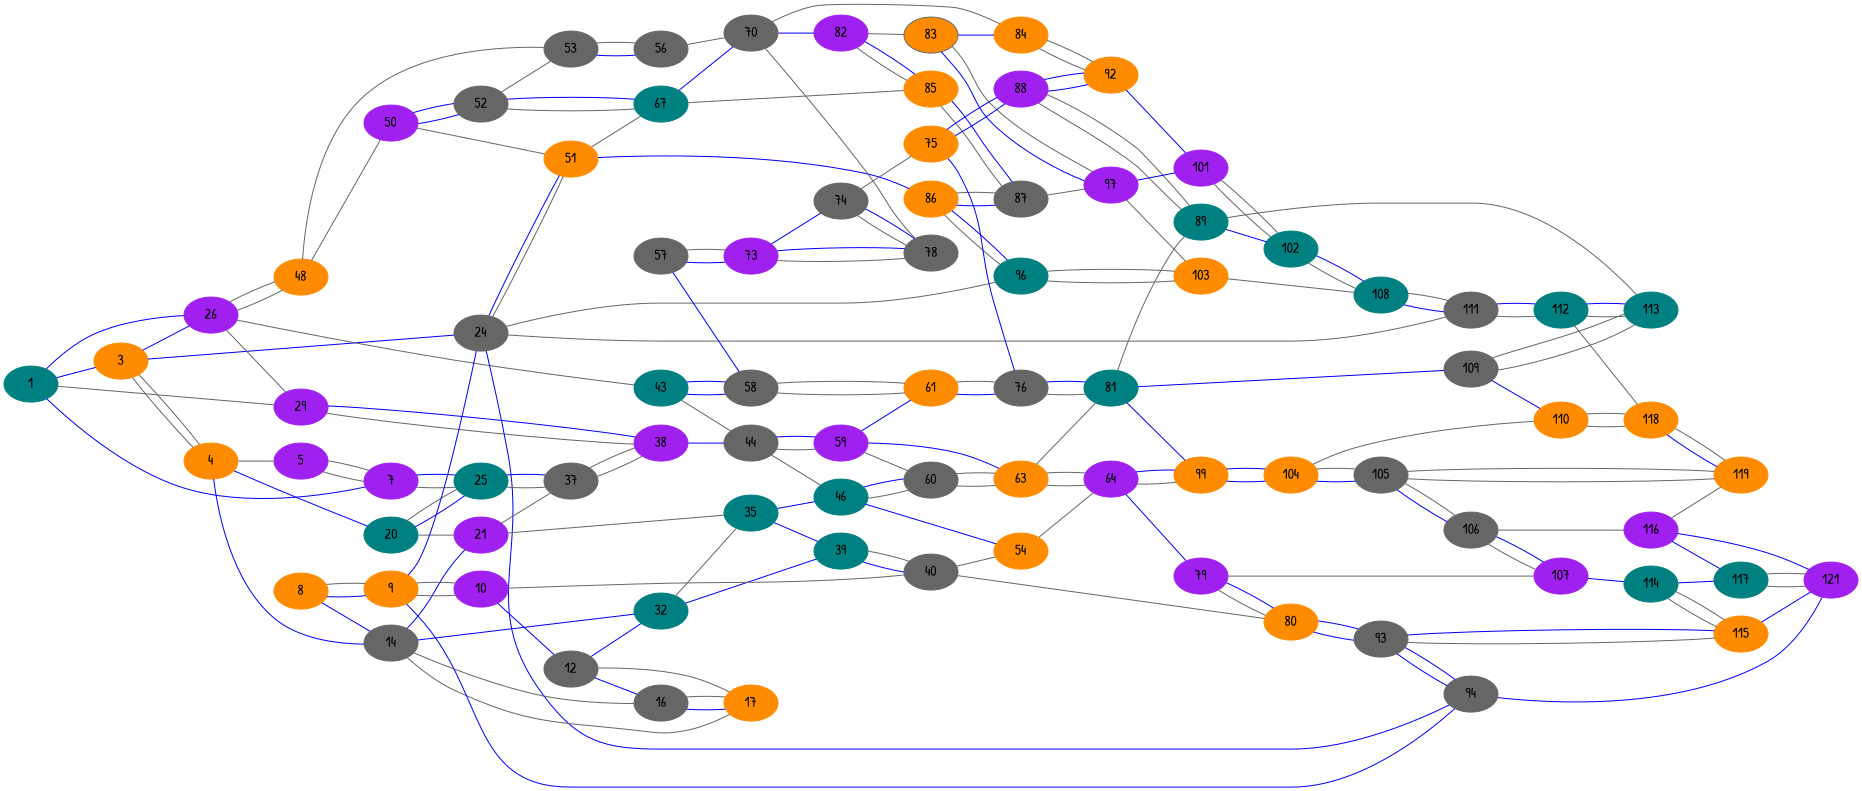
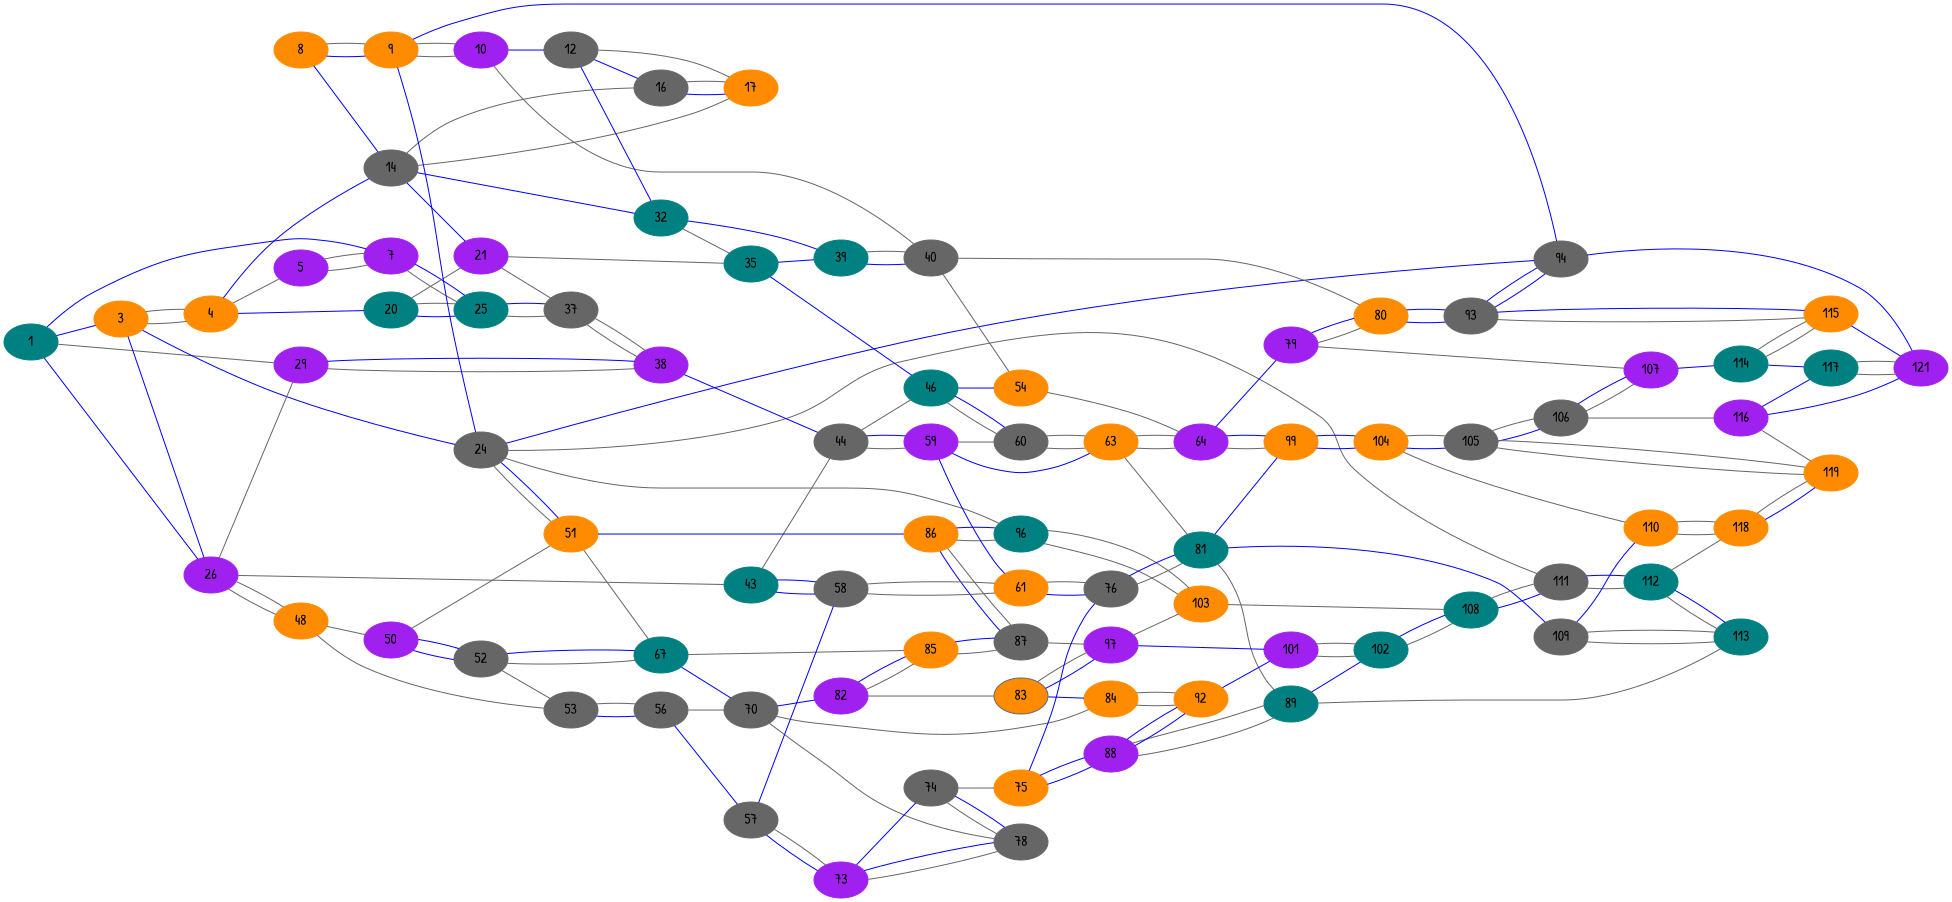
edge "56" -- "57": added
